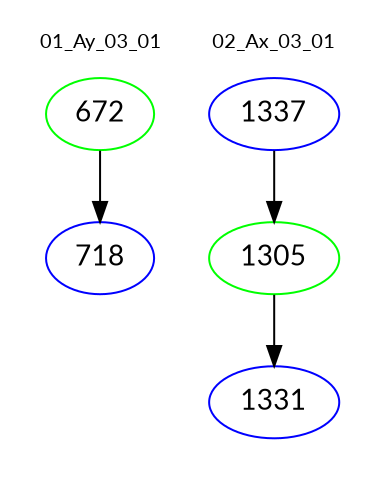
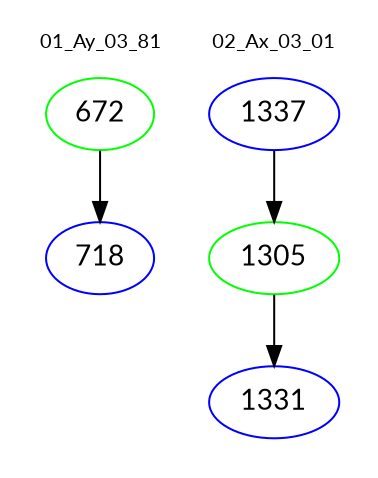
cluster "01_Ay_03_01": label "01_Ay_03_01" -> "01_Ay_03_81"
